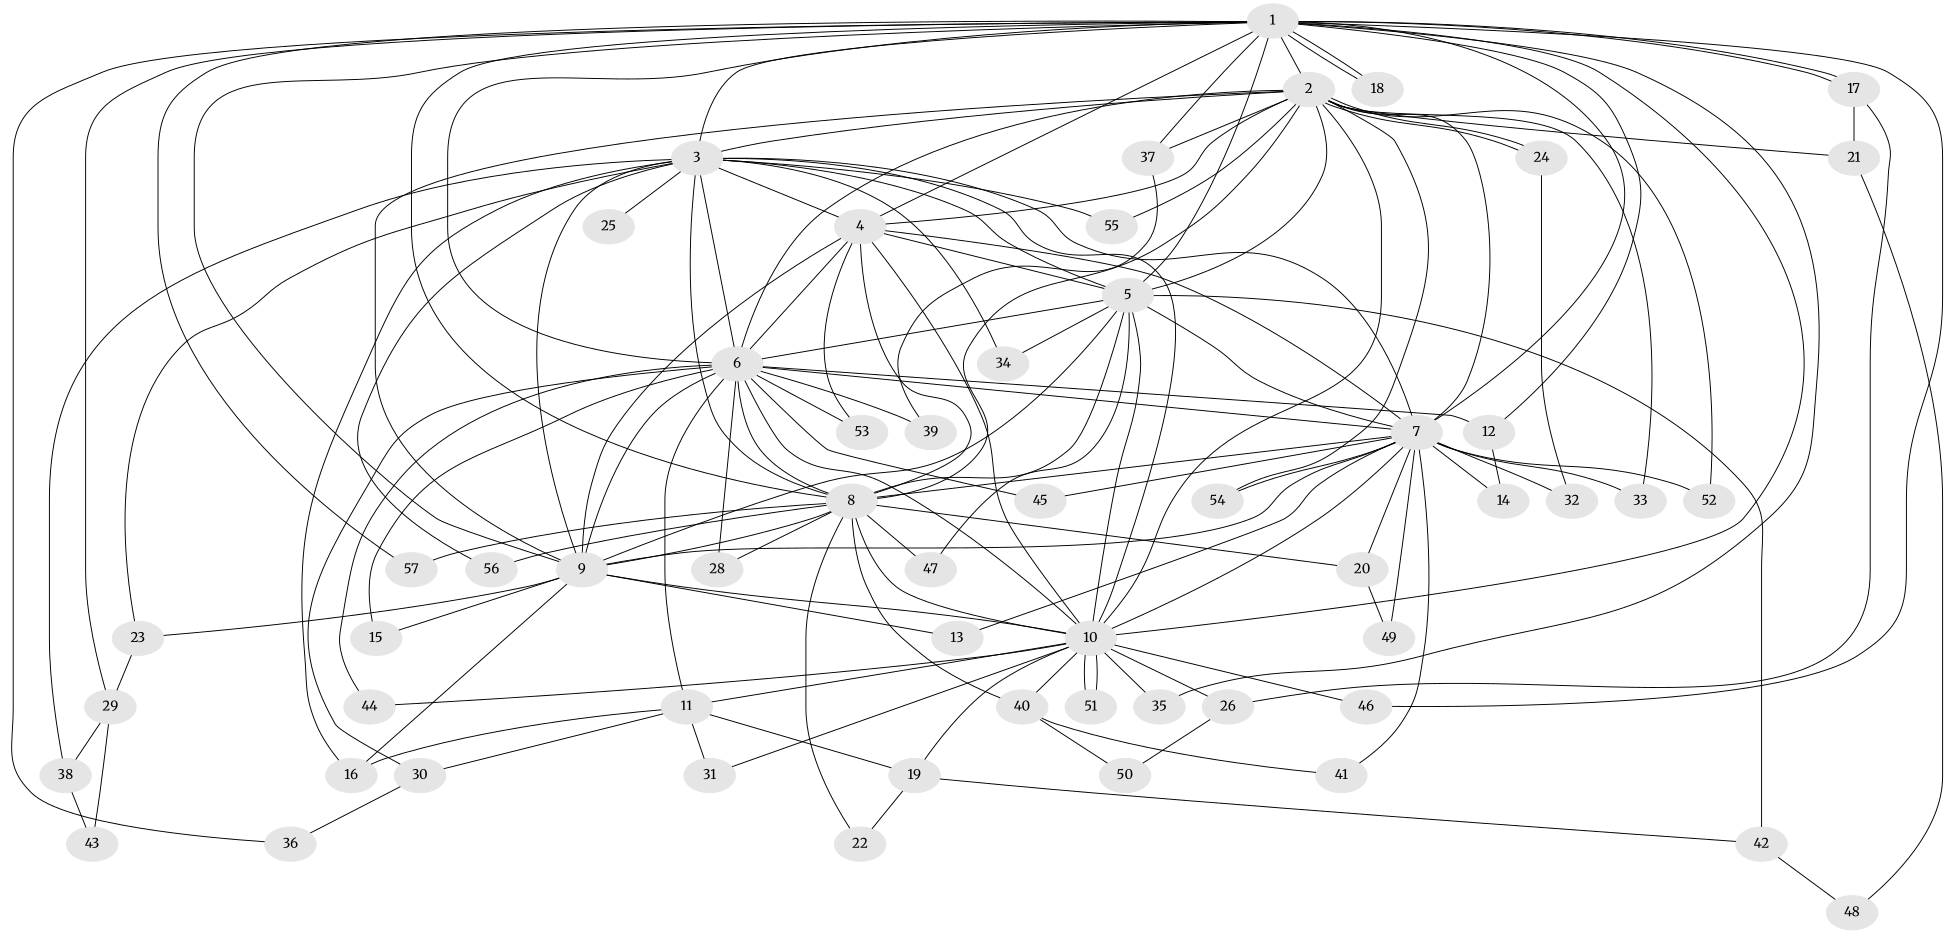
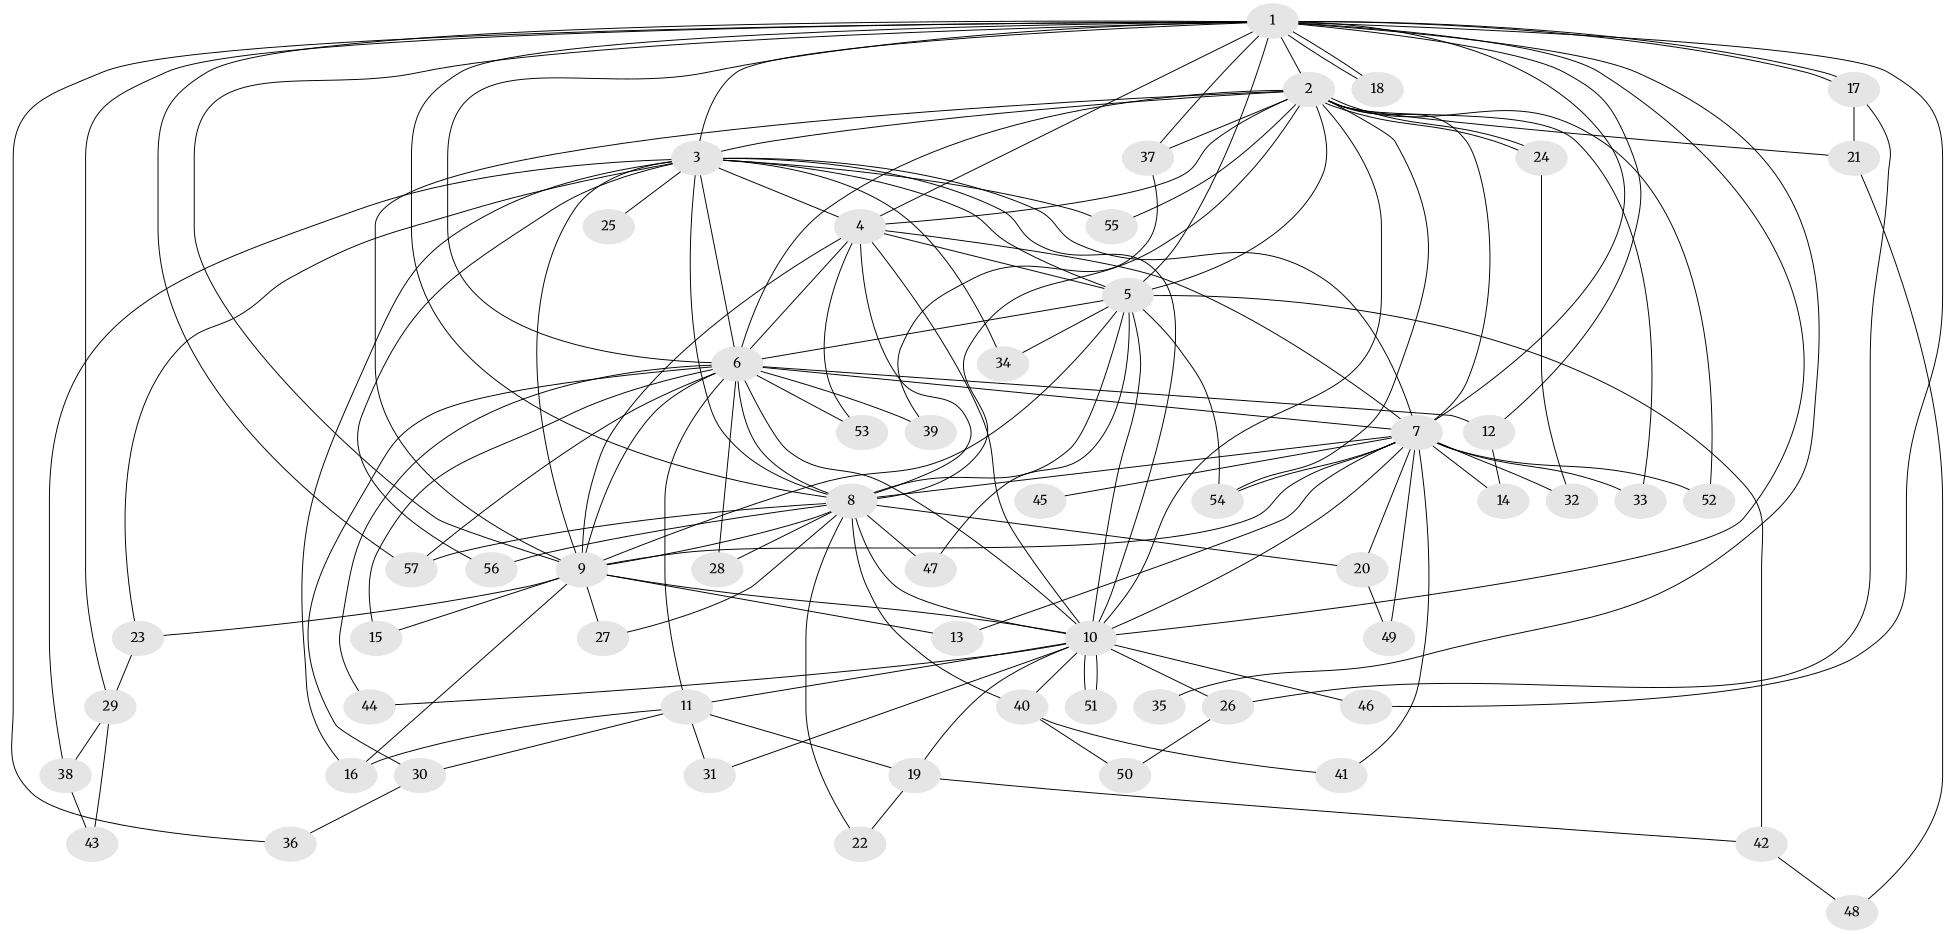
edge "5" -- "7": now "5" -- "54"
edge "6" -- "45": now "6" -- "57"
node "27": added
edge "10" -- "35": removed
